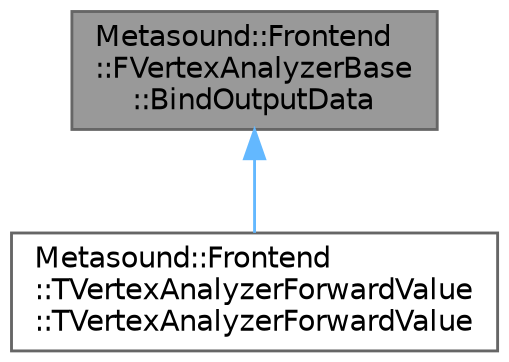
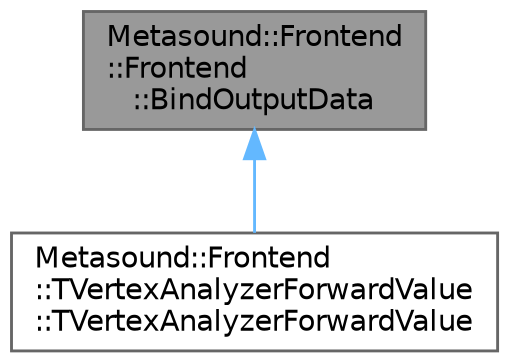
node "Metasound::Frontend ::FVertexAnalyzerBase ::BindOutputData": label "Metasound::Frontend ::FVertexAnalyzerBase ::BindOutputData" -> "Metasound::Frontend ::Frontend ::BindOutputData"
